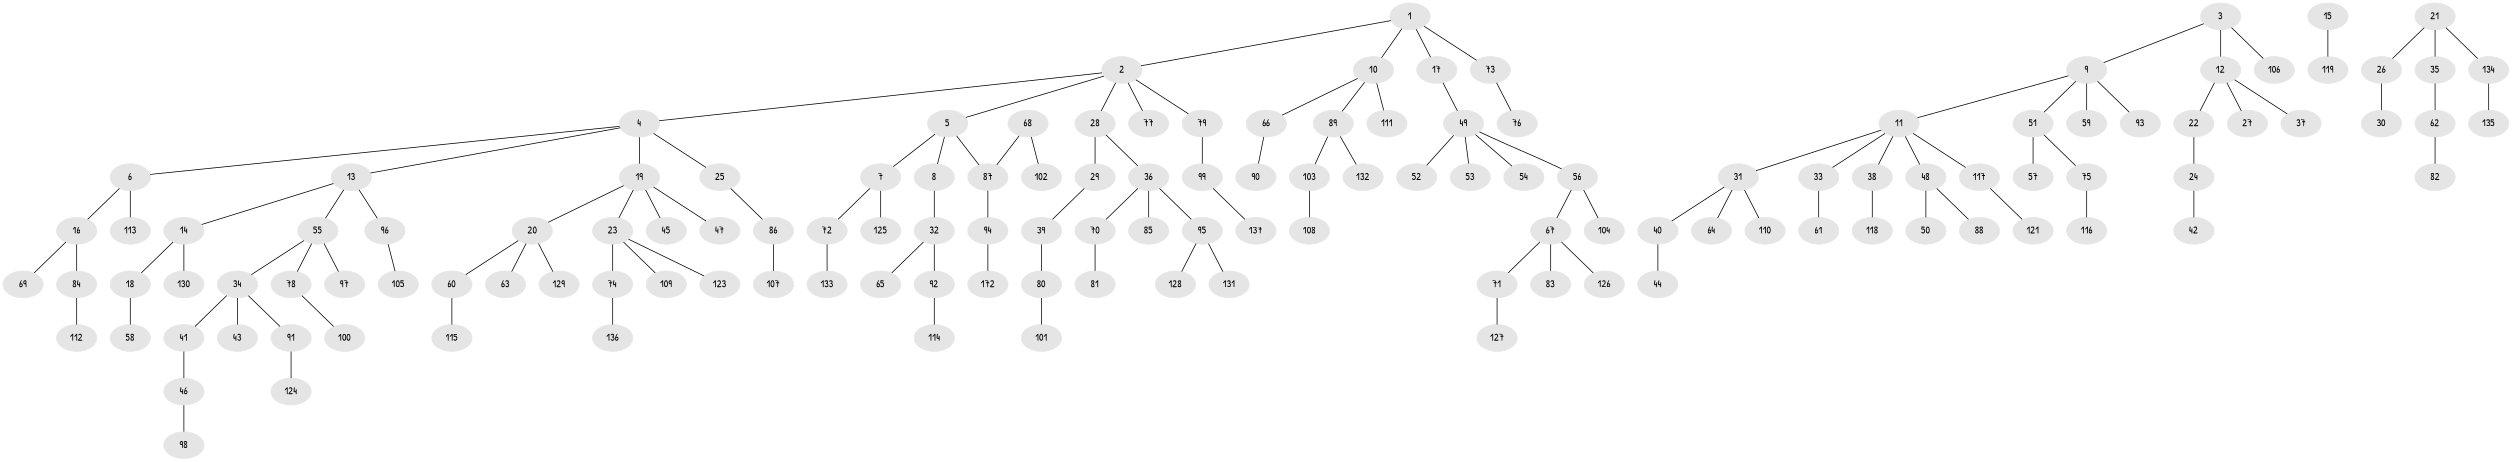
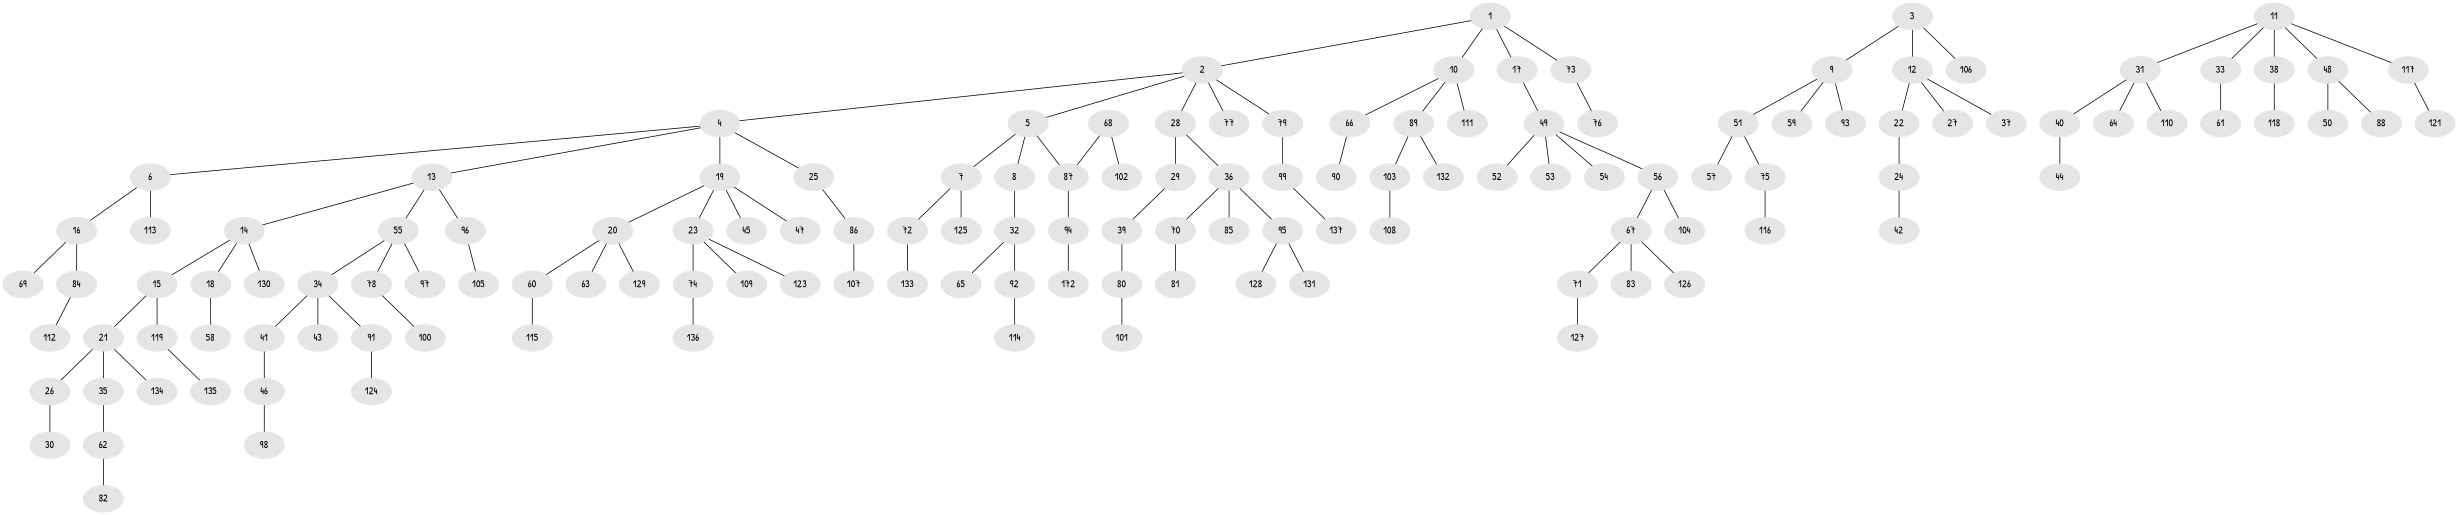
edge "9" -- "11": removed
edge "134" -- "135": now "119" -- "135"
edge "14" -- "15": added
edge "15" -- "21": added
